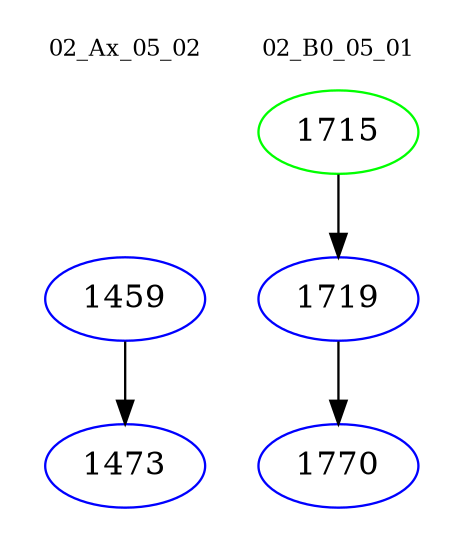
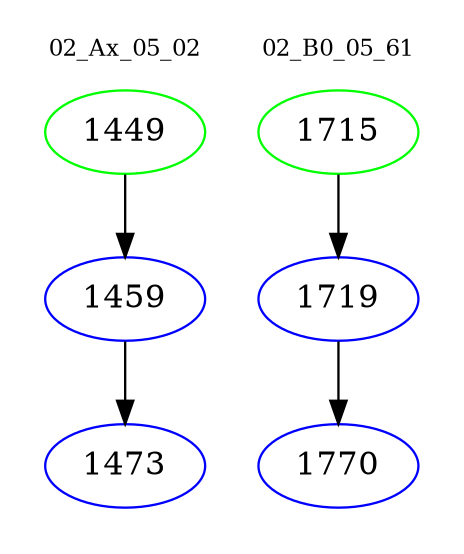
cluster "02_B0_05_01": label "02_B0_05_01" -> "02_B0_05_61"
node "1449": added
